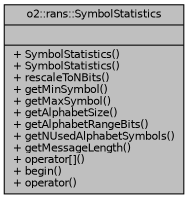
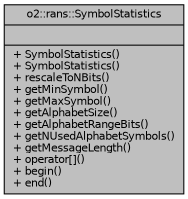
node "o2::rans::SymbolStatistics": text "+ operator()" -> "+ end()"
